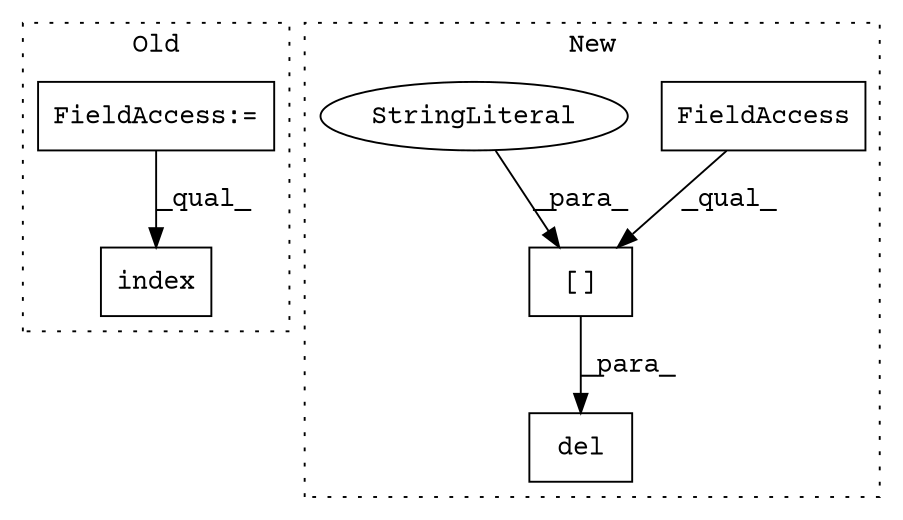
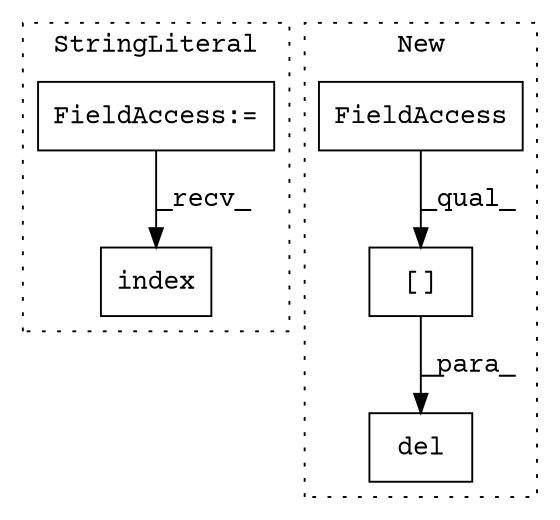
cluster "Old": label "Old" -> "StringLiteral"
node "StringLiteral": removed
edge "FieldAccess:=" -> "index": label "_qual_" -> "_recv_"
